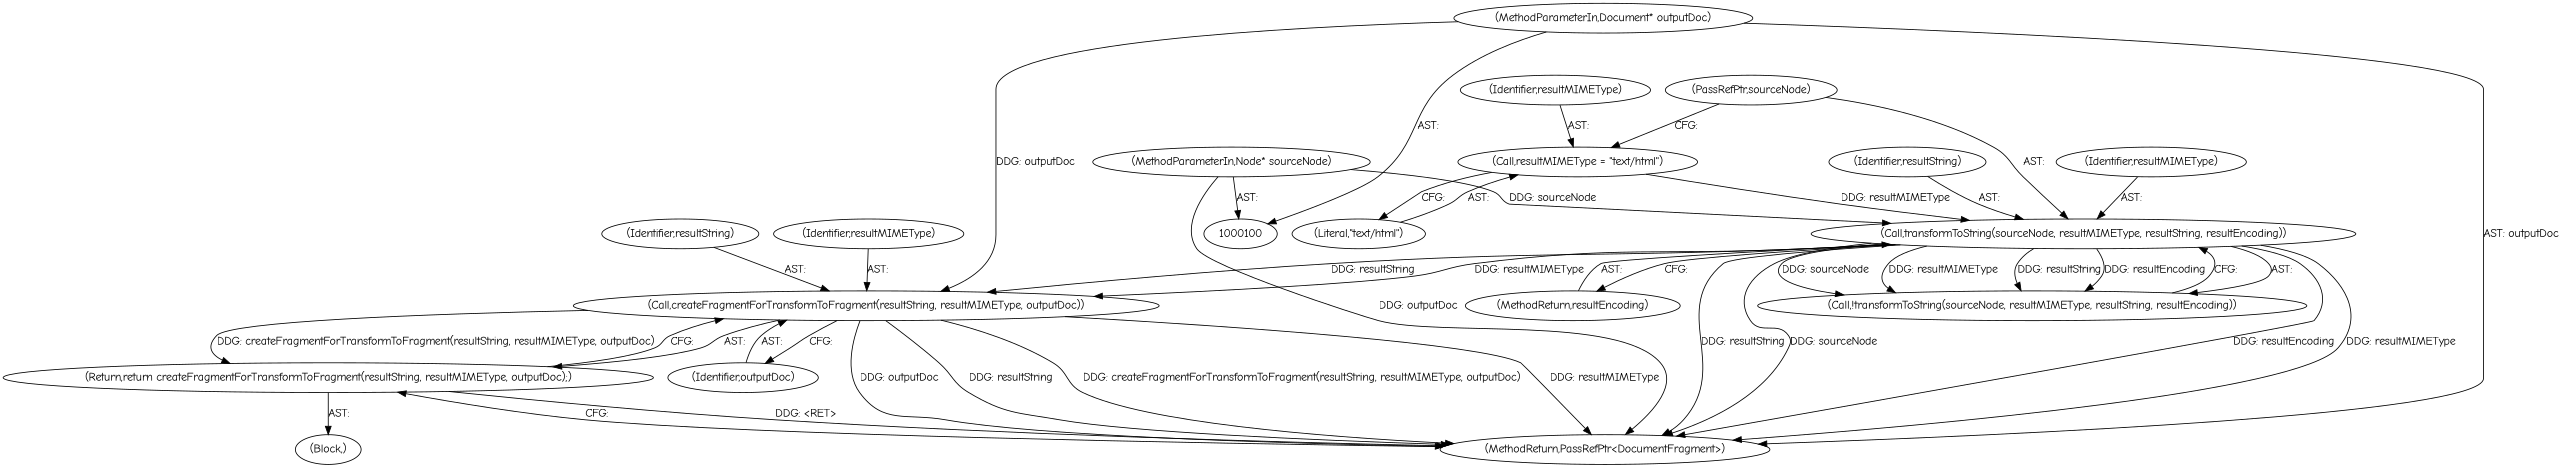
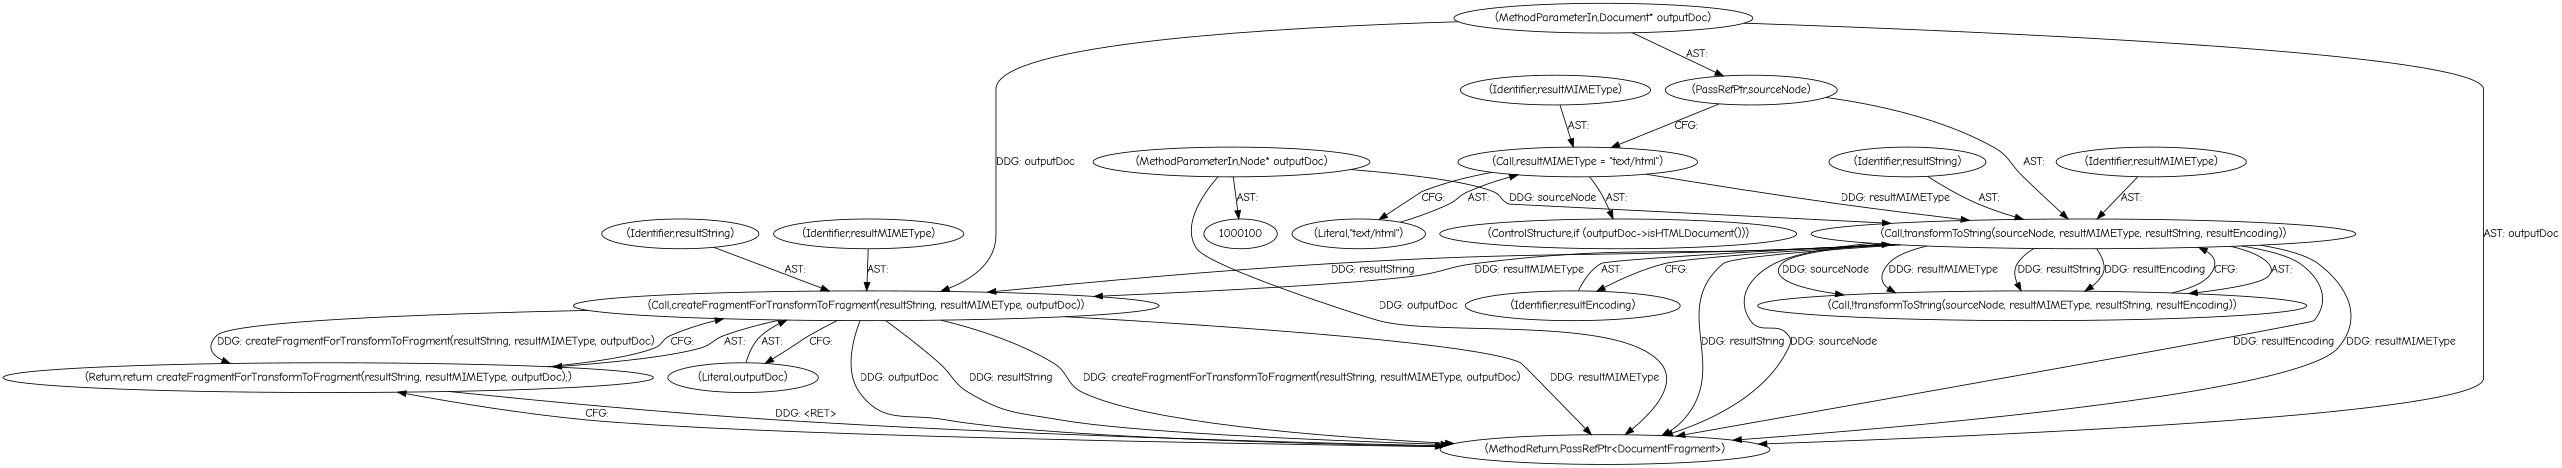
edge "(MethodParameterIn,Document* outputDoc)" -> "1000100": now "(MethodParameterIn,Document* outputDoc)" -> "(PassRefPtr,sourceNode)"
node "(MethodParameterIn,Node* sourceNode)": label "(MethodParameterIn,Node* sourceNode)" -> "(MethodParameterIn,Node* outputDoc)"
node "(ControlStructure,if (outputDoc->isHTMLDocument()))": added
node "(MethodReturn,resultEncoding)": label "(MethodReturn,resultEncoding)" -> "(Identifier,resultEncoding)"
node "(Identifier,outputDoc)": label "(Identifier,outputDoc)" -> "(Literal,outputDoc)"
node "(Block,)": removed
